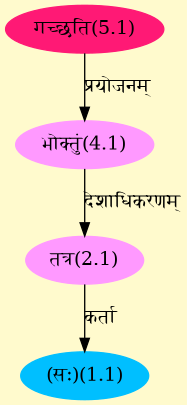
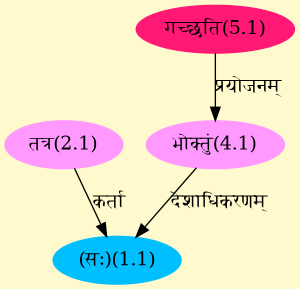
edge "भोक्तुं(4.1)" -> "तत्र(2.1)": now "भोक्तुं(4.1)" -> "(सः)(1.1)"
